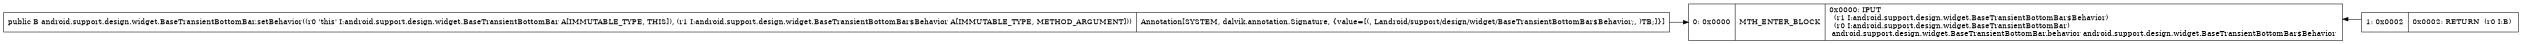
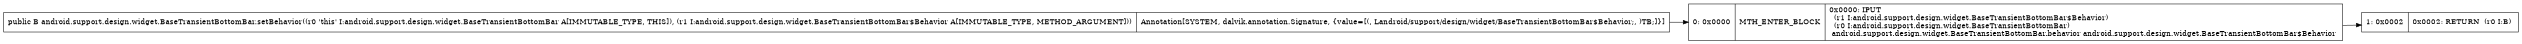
edge "1: 0x0002" -> "0: 0x0000": reversed
